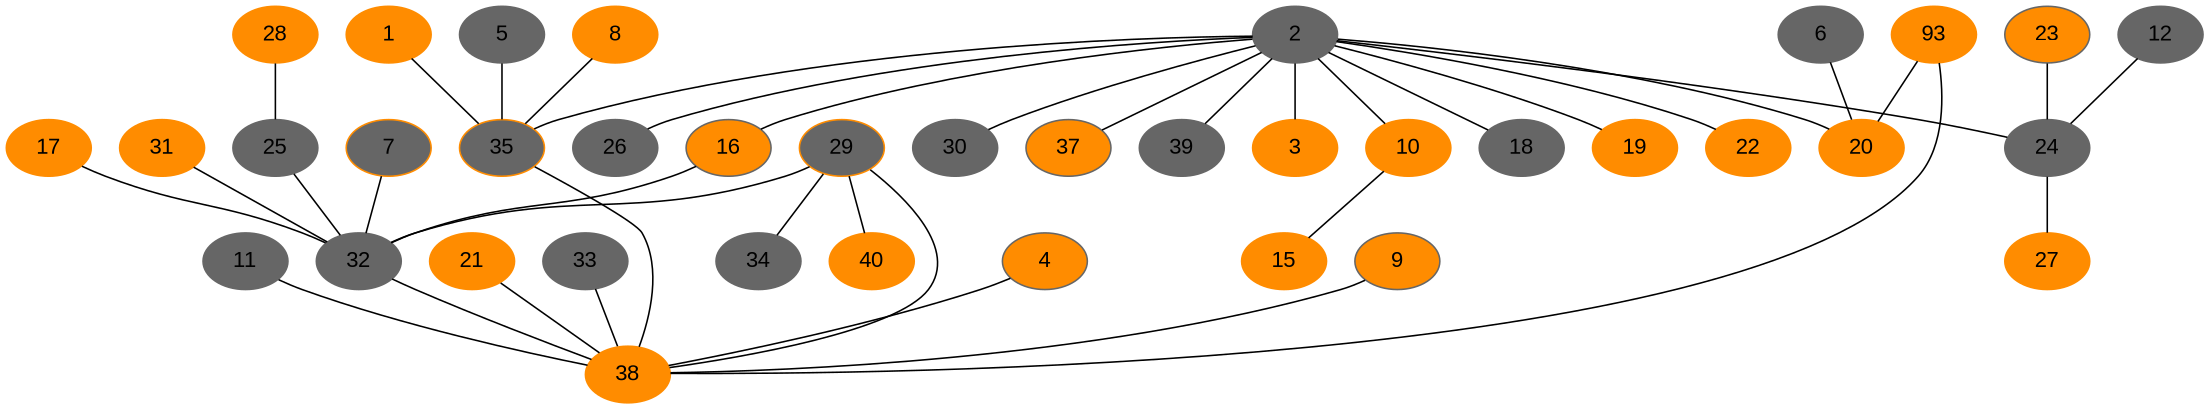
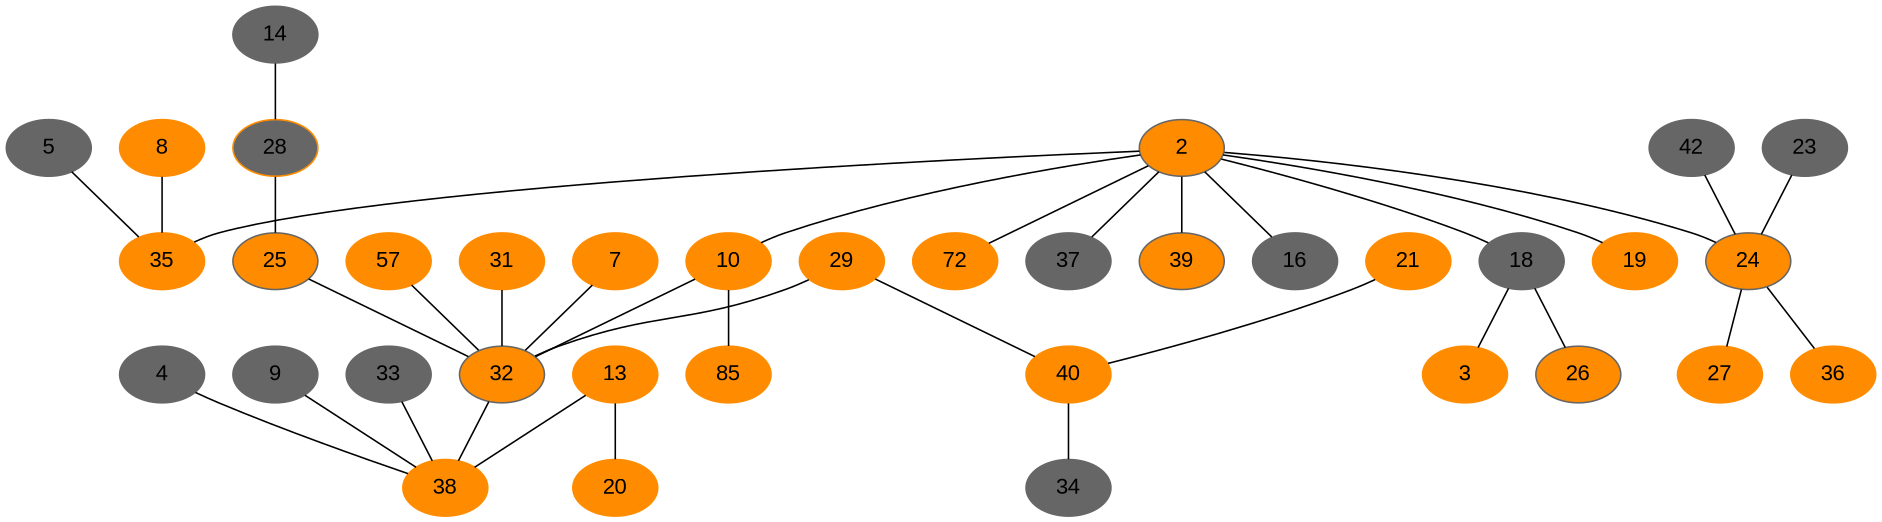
node "14": added
node "28": fillcolor darkorange -> gray40
node "1": removed
node "2": fillcolor gray40 -> darkorange
node "6": removed
node "93": label "93" -> "13"
node "23": fillcolor darkorange -> gray40
node "12": label "12" -> "42"
edge "2" -- "26": now "18" -- "26"
edge "2" -- "20": removed
edge "2" -- "3": now "18" -- "3"
node "17": label "17" -> "57"
node "25": fillcolor gray40 -> darkorange
node "7": fillcolor gray40 -> darkorange
node "35": fillcolor gray40 -> darkorange
node "26": fillcolor gray40 -> darkorange
node "16": fillcolor darkorange -> gray40
node "29": fillcolor gray40 -> darkorange
node "30": removed
node "37": fillcolor darkorange -> gray40
node "39": fillcolor gray40 -> darkorange
node "22": label "22" -> "72"
node "24": fillcolor gray40 -> darkorange
edge "16" -- "32": now "10" -- "32"
edge "29" -- "34": now "40" -- "34"
edge "35" -- "38": removed
node "11": removed
node "32": fillcolor gray40 -> darkorange
node "4": fillcolor darkorange -> gray40
node "15": label "15" -> "85"
node "9": fillcolor darkorange -> gray40
edge "29" -- "38": removed
edge "21" -- "38": now "21" -- "40"
node "36": added
